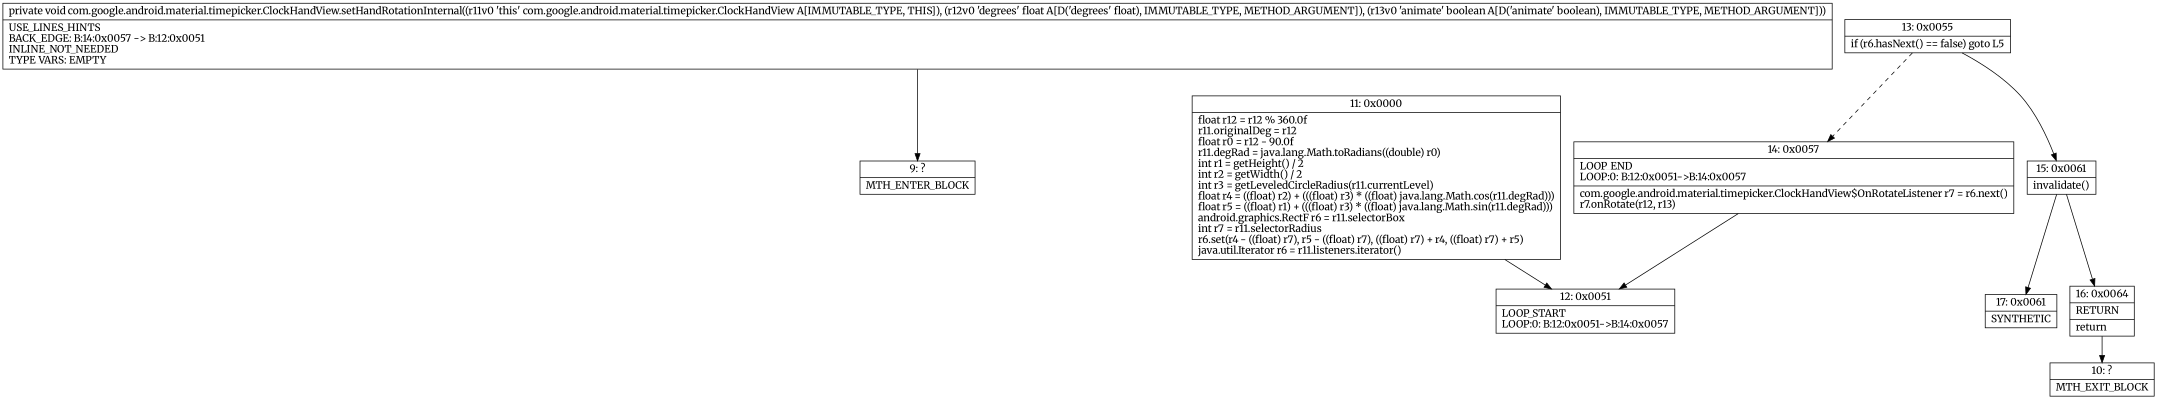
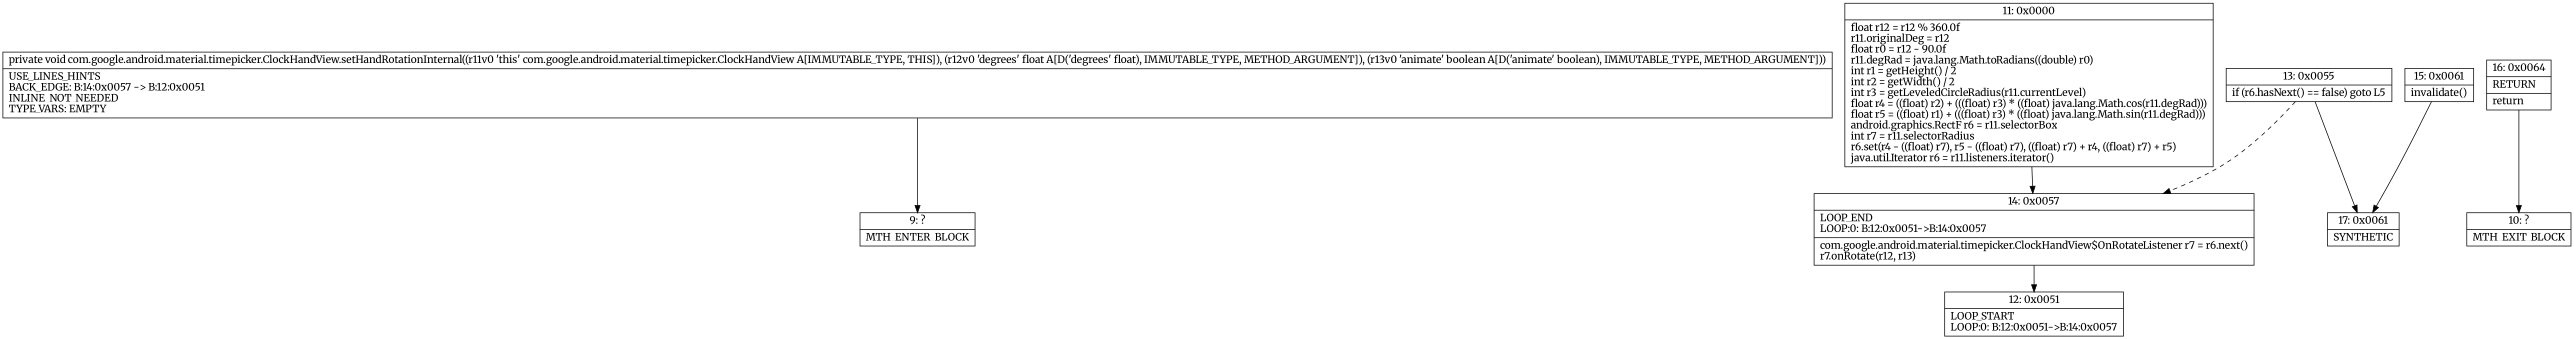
edge "13: 0x0055" -> "15: 0x0061": now "13: 0x0055" -> "17: 0x0061"
edge "15: 0x0061" -> "16: 0x0064": removed
edge "11: 0x0000" -> "12: 0x0051": now "11: 0x0000" -> "14: 0x0057"
